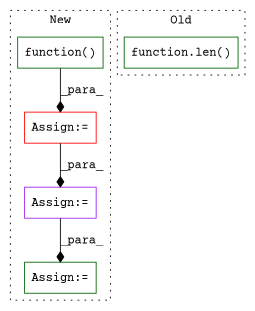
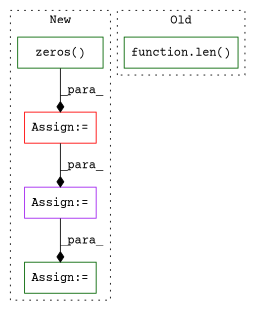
node "function()": label "function()" -> "zeros()"
